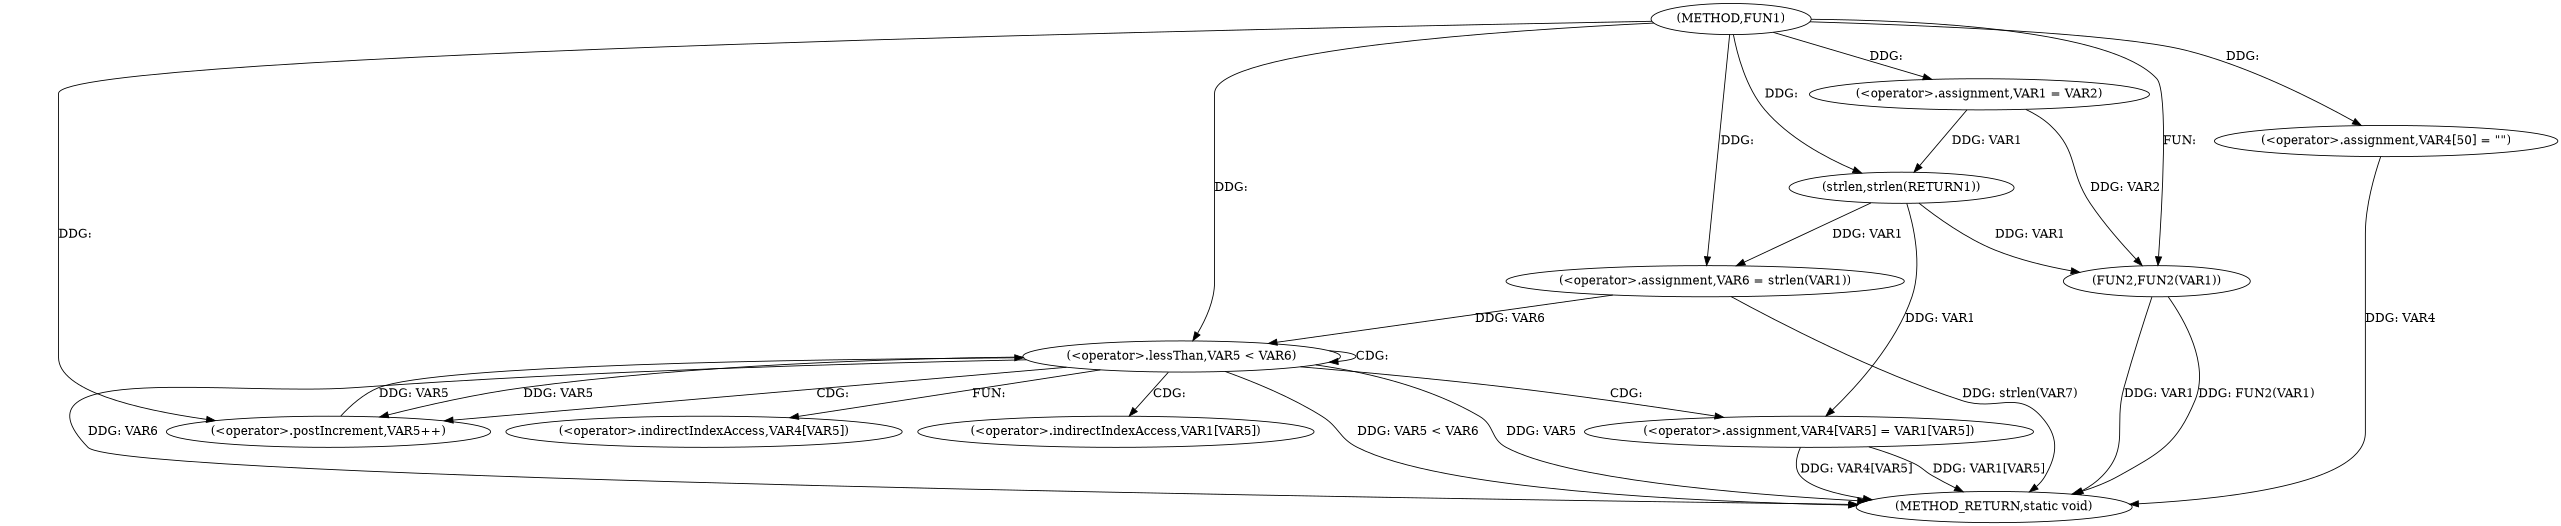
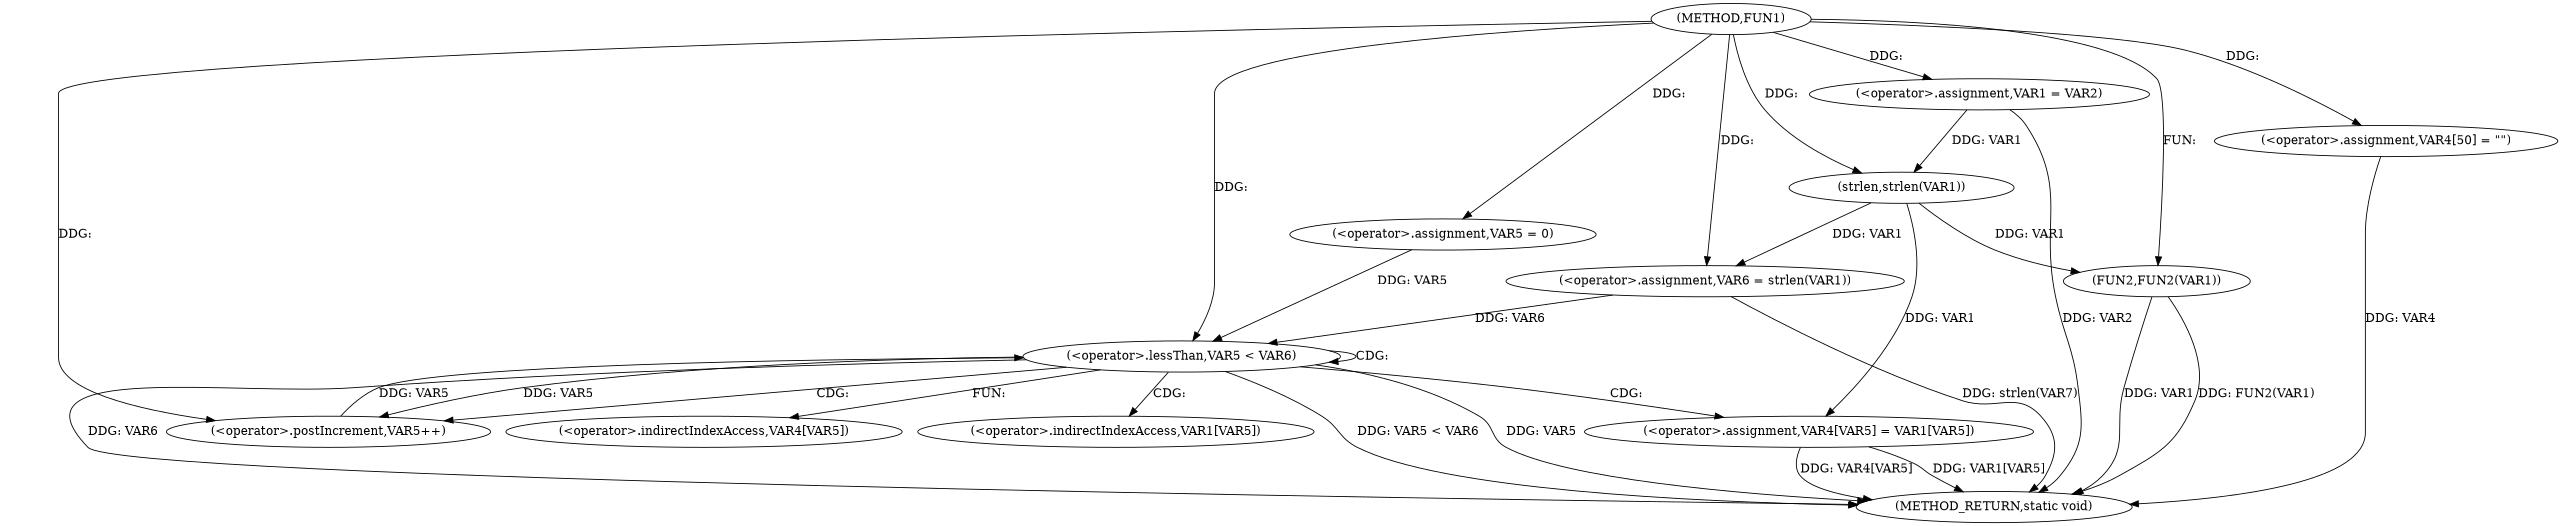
edge "(<operator>.assignment,VAR1 = VAR2)" -> "(FUN2,FUN2(VAR1))": now "(<operator>.assignment,VAR1 = VAR2)" -> "(METHOD_RETURN,static void)"
node "(strlen,strlen(RETURN1))": label "(strlen,strlen(RETURN1))" -> "(strlen,strlen(VAR1))"
node "(<operator>.assignment,VAR5 = 0)": added
